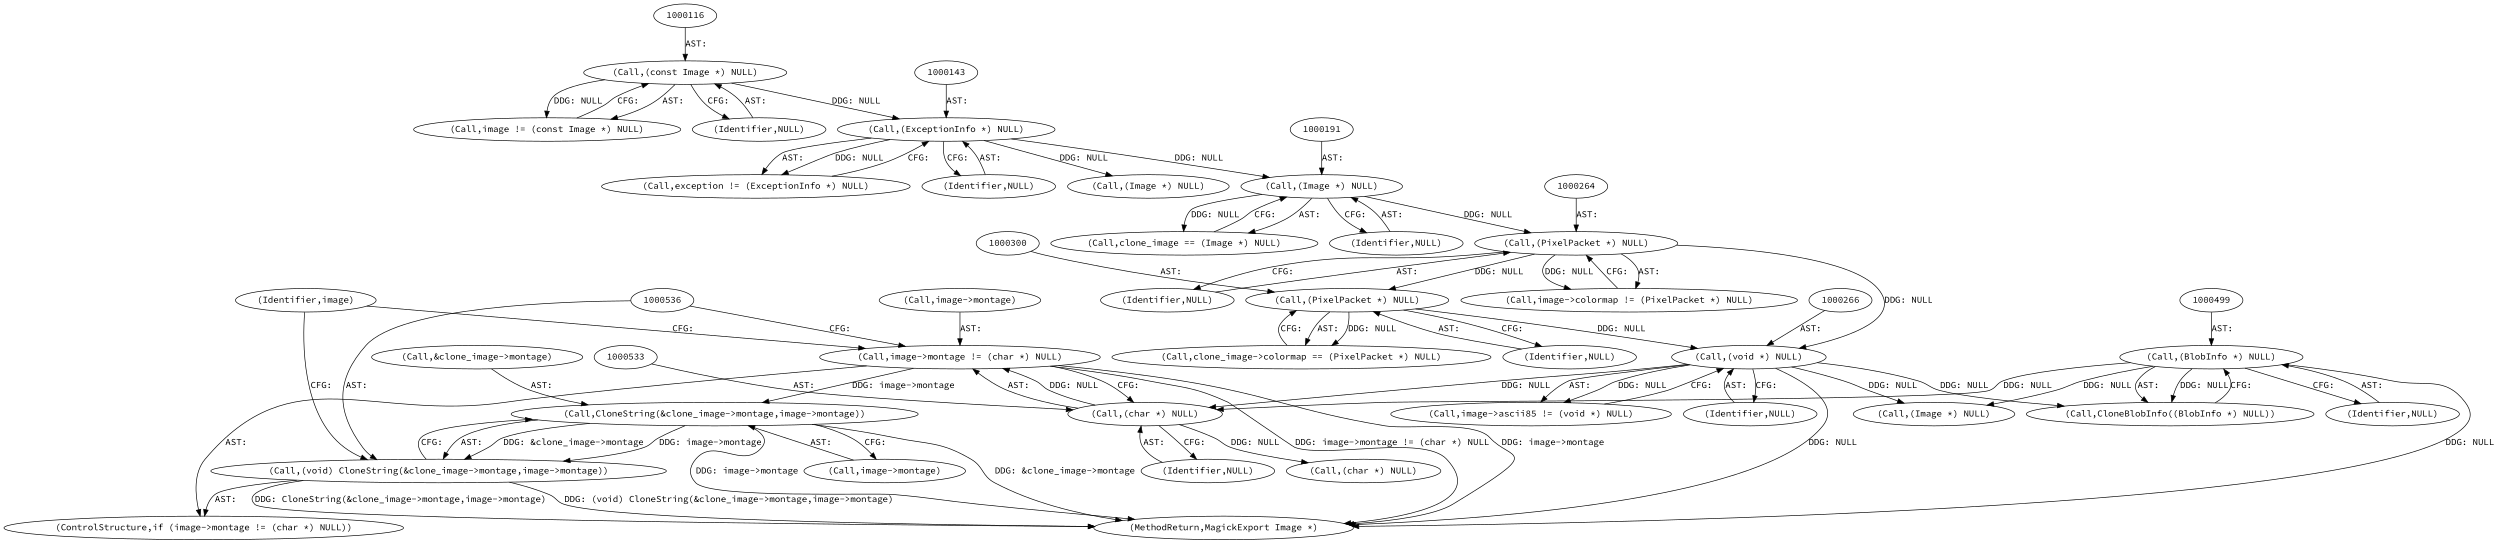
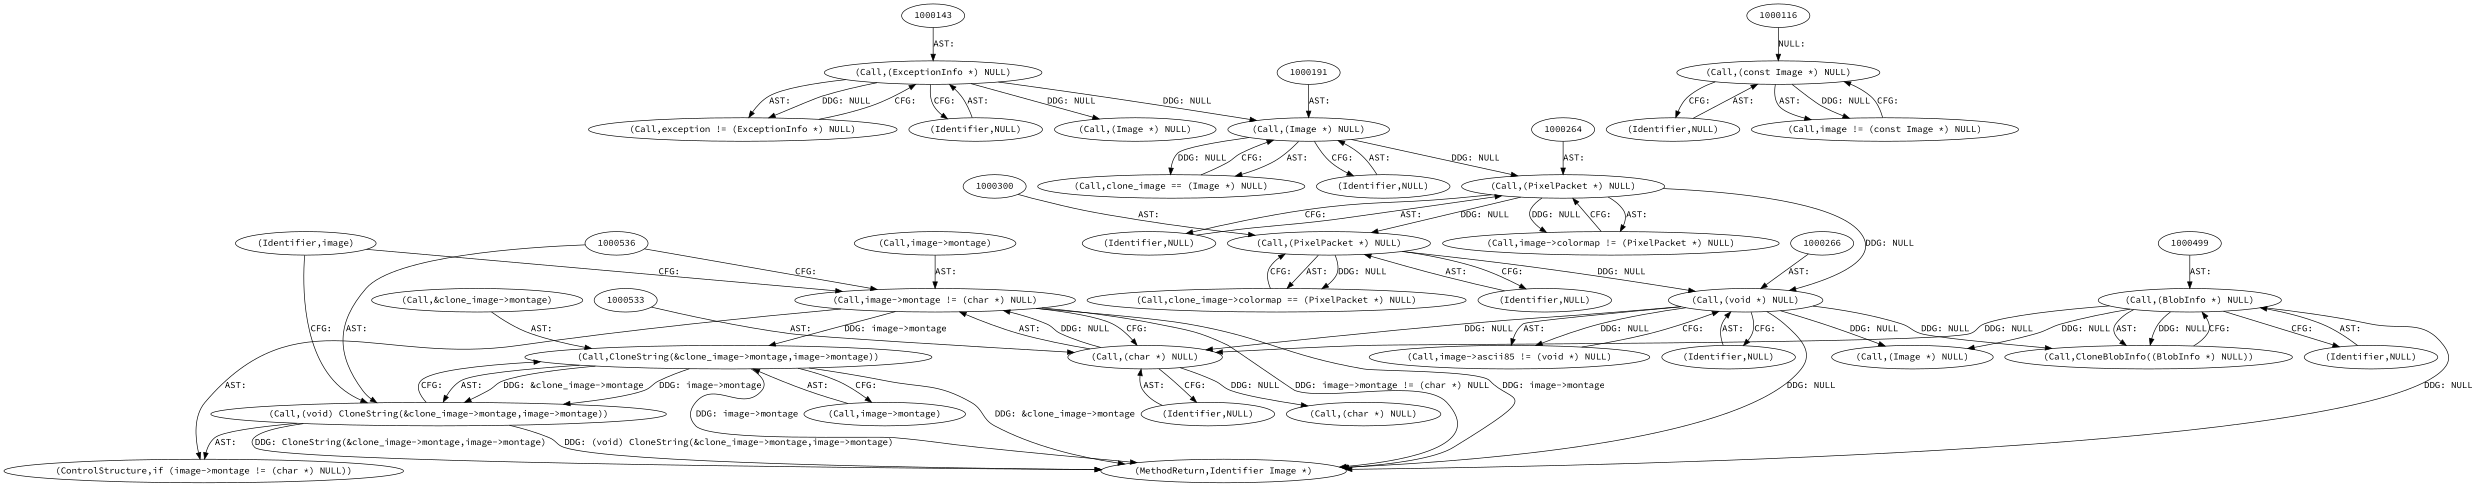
edge "1000116" -> "(Call,(const Image *) NULL)": label "AST: " -> "NULL: "
edge "(Call,(const Image *) NULL)" -> "(Call,(ExceptionInfo *) NULL)": removed, label "DDG: NULL"
node "(MethodReturn,MagickExport Image *)": label "(MethodReturn,MagickExport Image *)" -> "(MethodReturn,Identifier Image *)"
